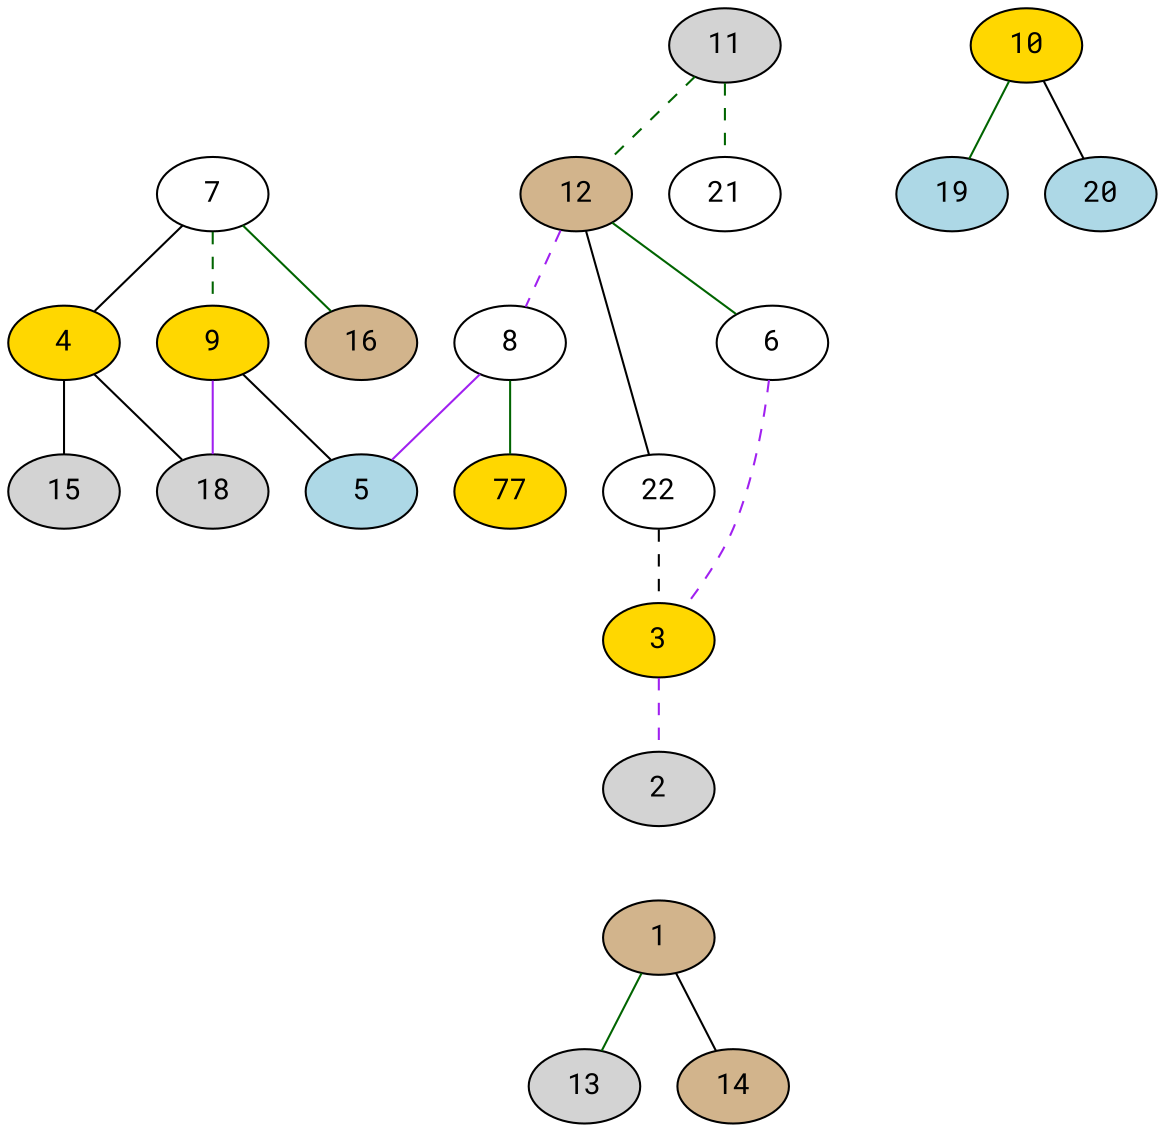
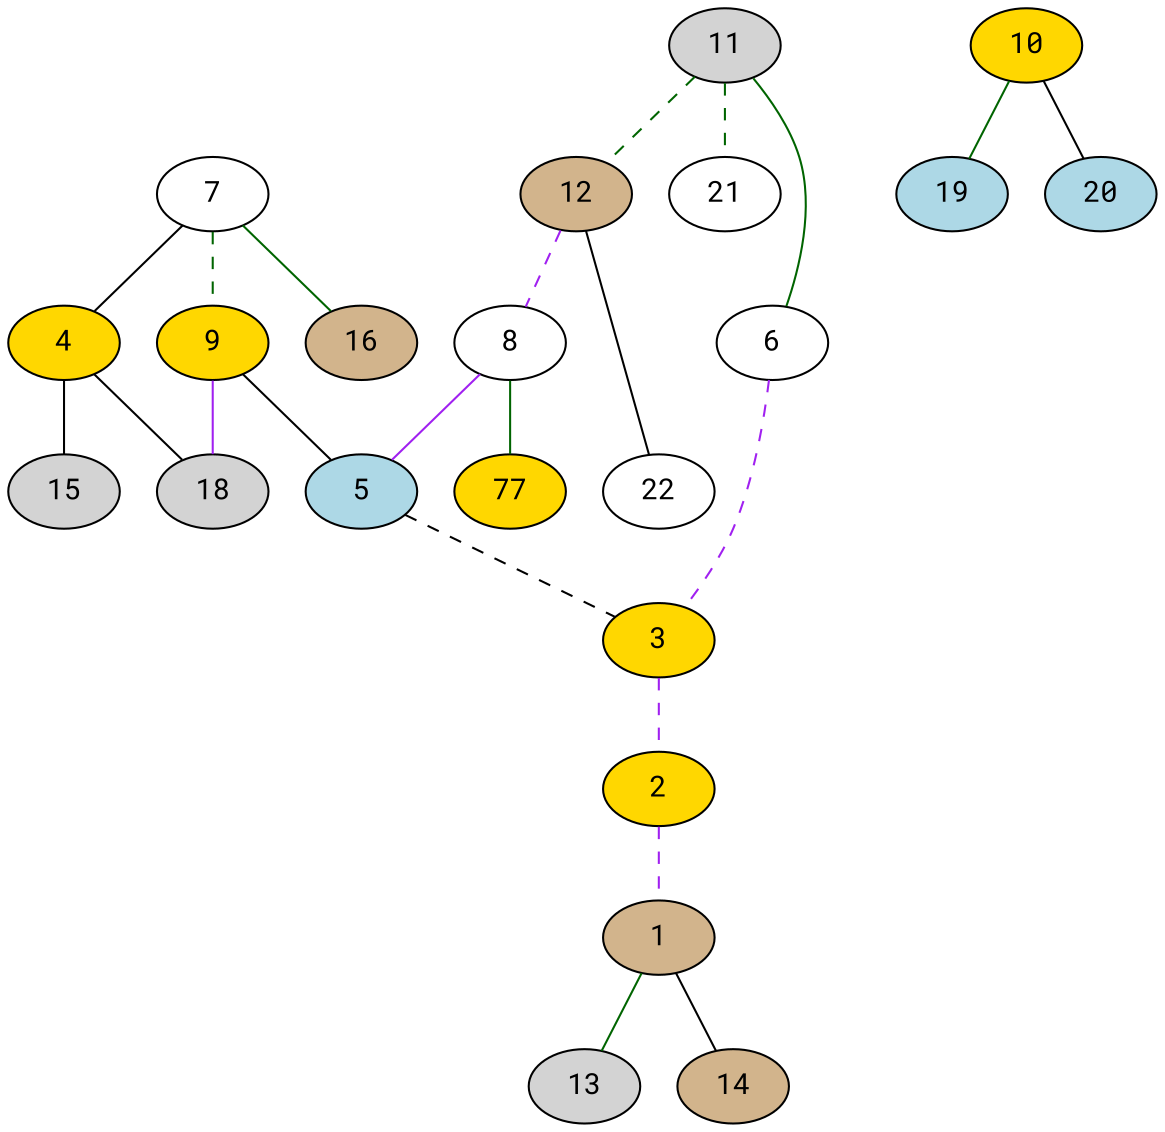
edge "12" -- "6": now "11" -- "6"
edge "22" -- "3": now "5" -- "3"
node "2": fillcolor lightgrey -> gold
edge "2" -- "1": added
